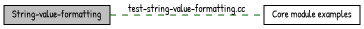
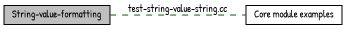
edge "String-value-formatting" -- "Core module examples": label "test-string-value-formatting.cc" -> "test-string-value-string.cc"
